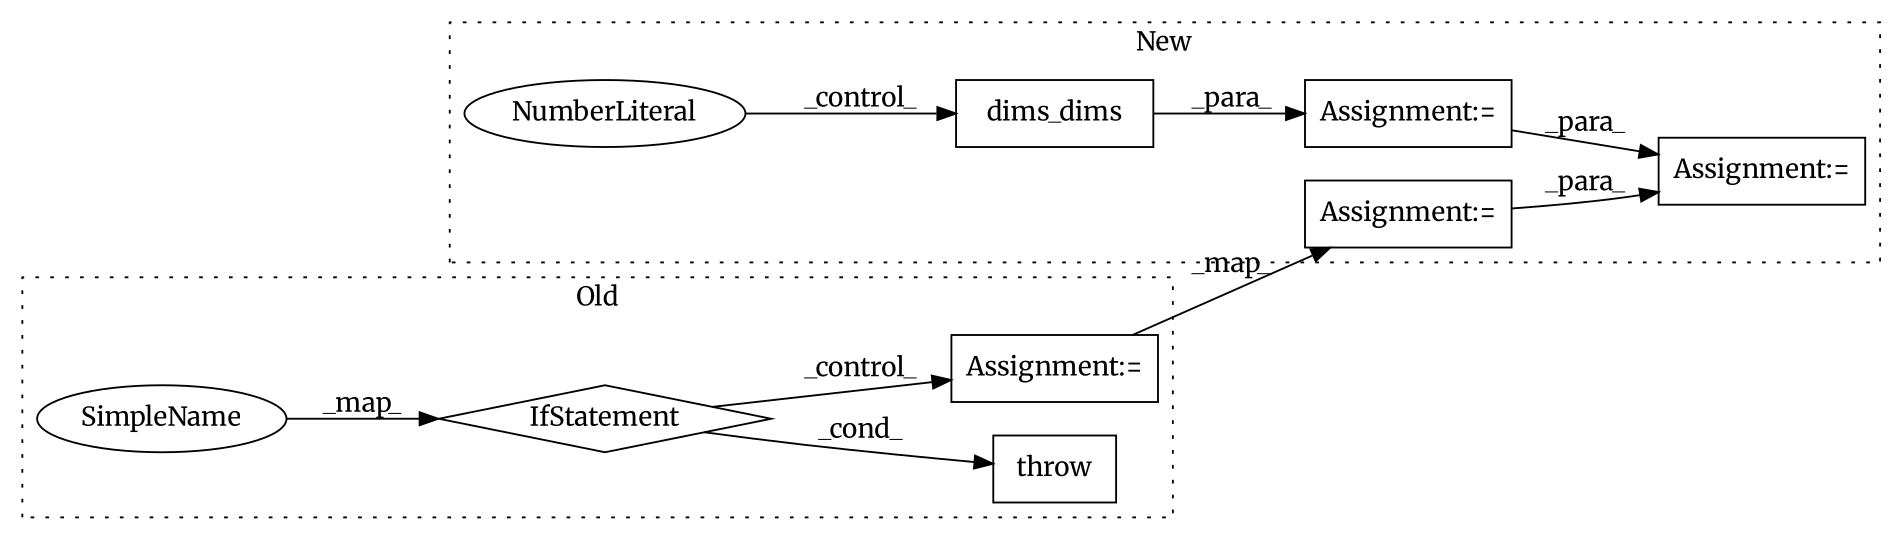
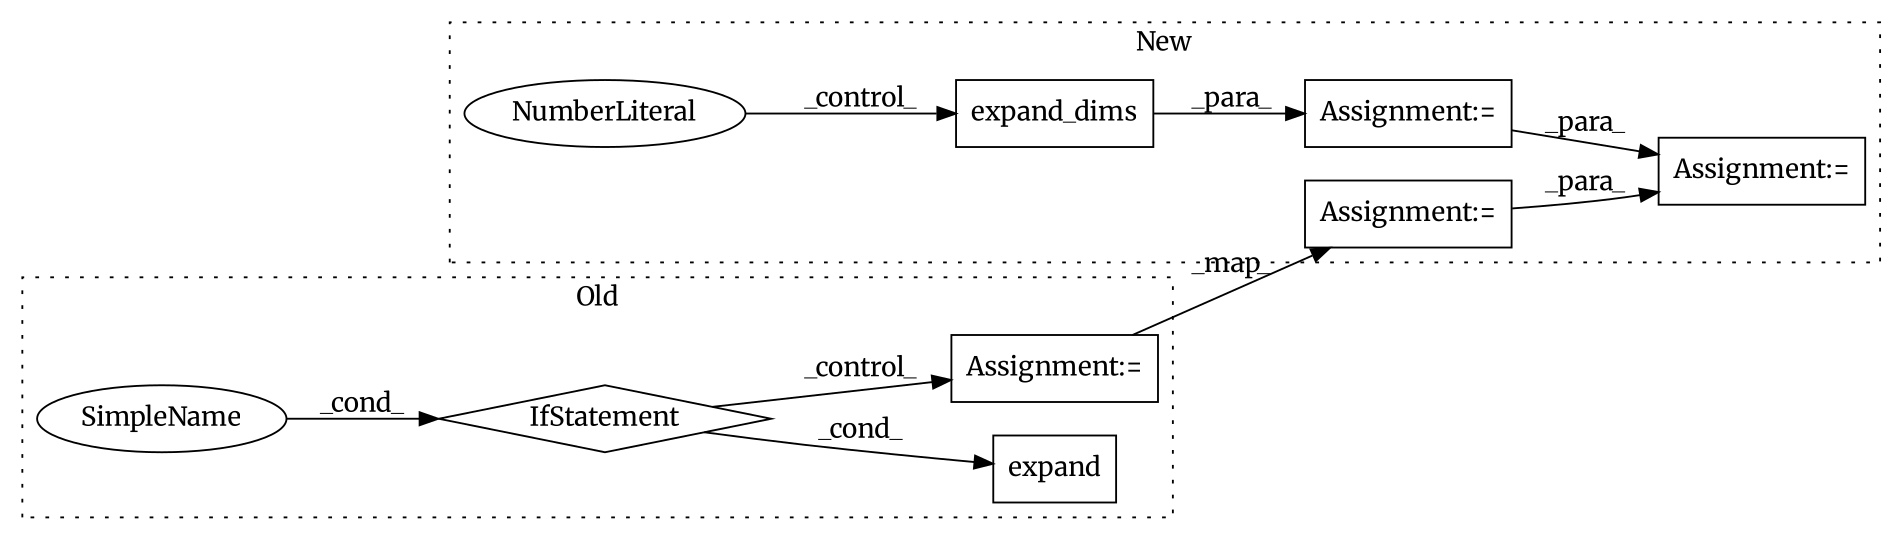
node "dims_dims": label "dims_dims" -> "expand_dims"
edge "SimpleName" -> "IfStatement": label "_map_" -> "_cond_"
node "throw": label "throw" -> "expand"
